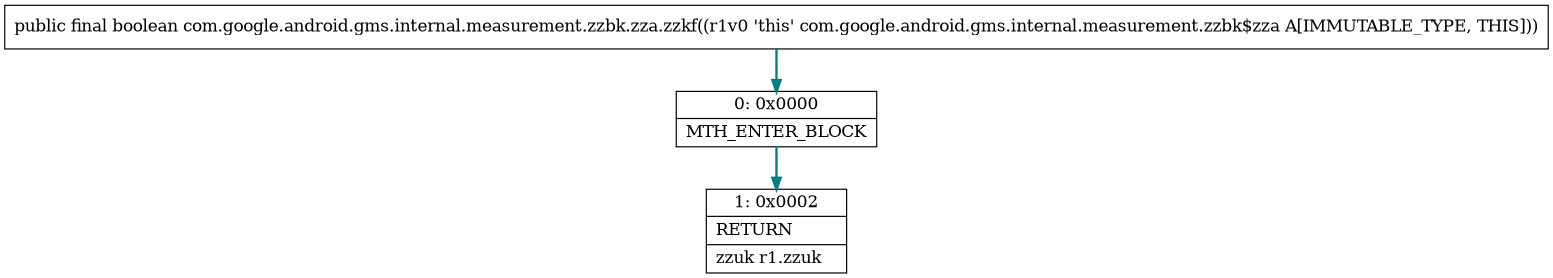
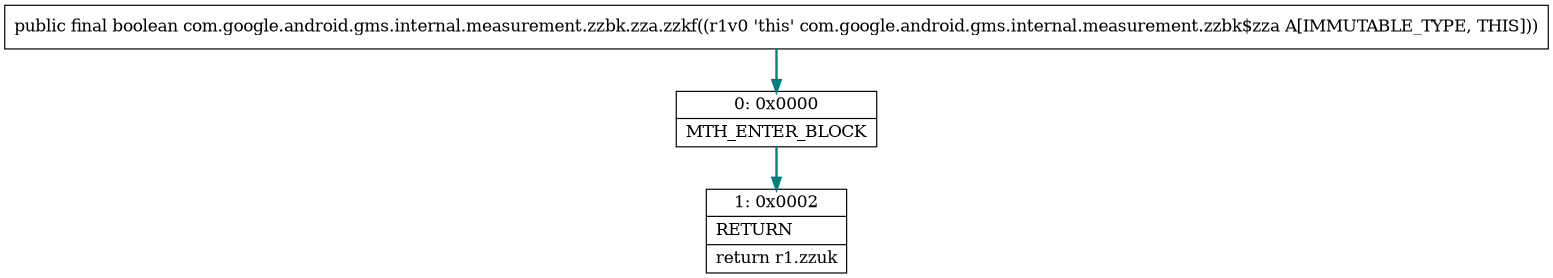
node "1: 0x0002": text "zzuk r1.zzuk" -> "return r1.zzuk"
